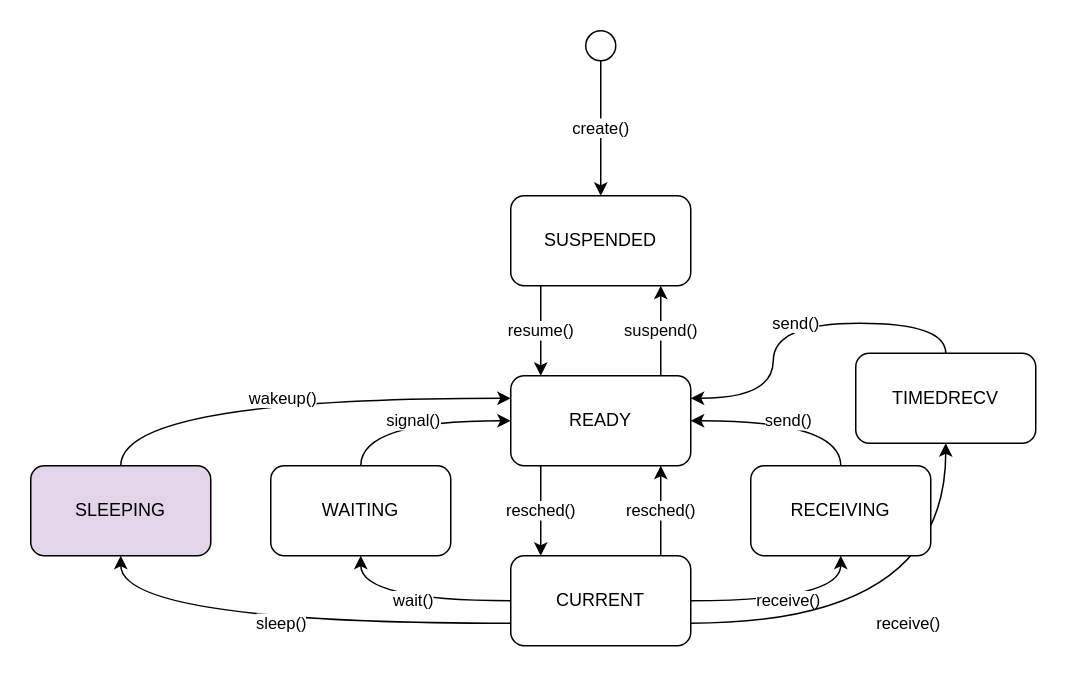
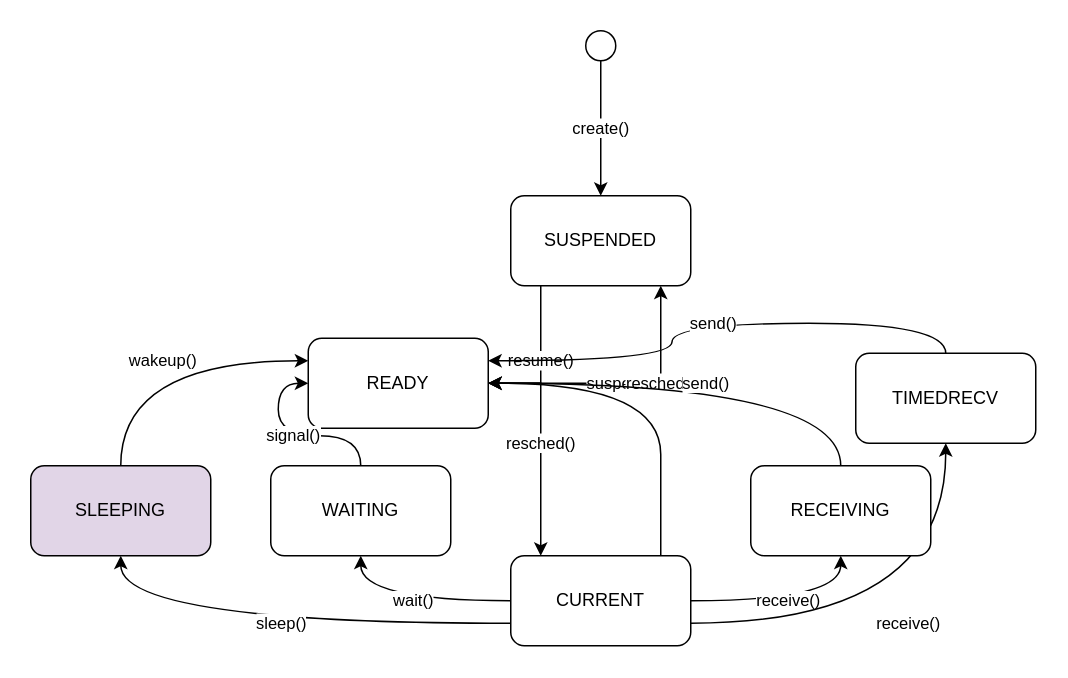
node "READY": moved (601, 421) -> (398, 383)
